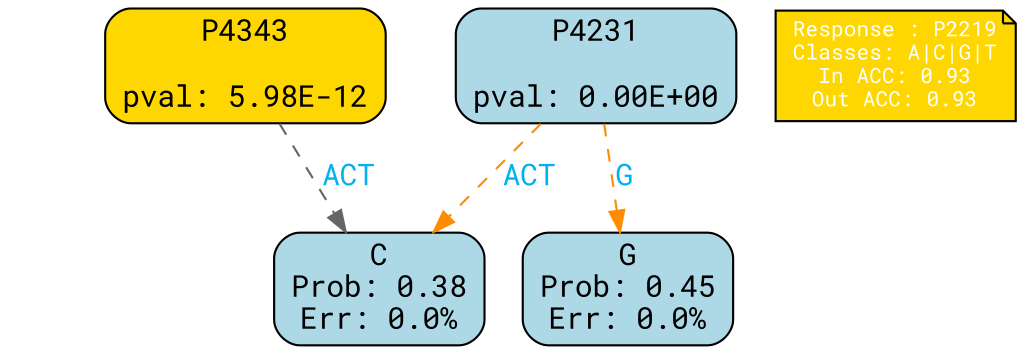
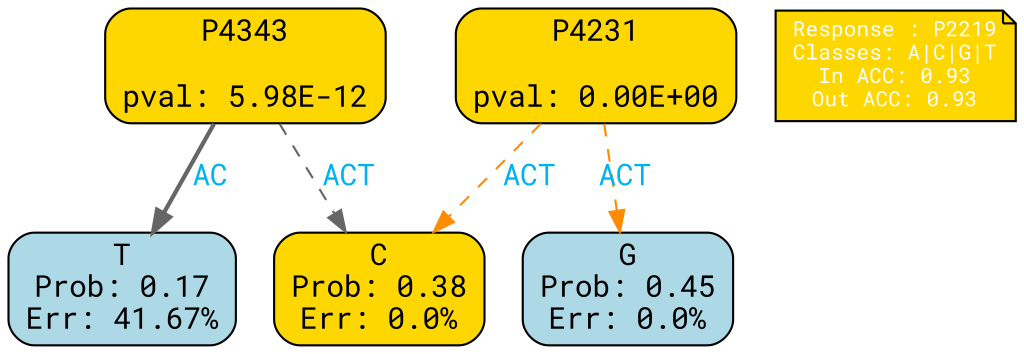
node "P4231 pval: 0.00E+00": fillcolor lightblue -> gold
edge "P4231 pval: 0.00E+00" -> "G Prob: 0.45 Err: 0.0%": label "G" -> "ACT"
node "T Prob: 0.17 Err: 41.67%": added
node "C Prob: 0.38 Err: 0.0%": fillcolor lightblue -> gold
